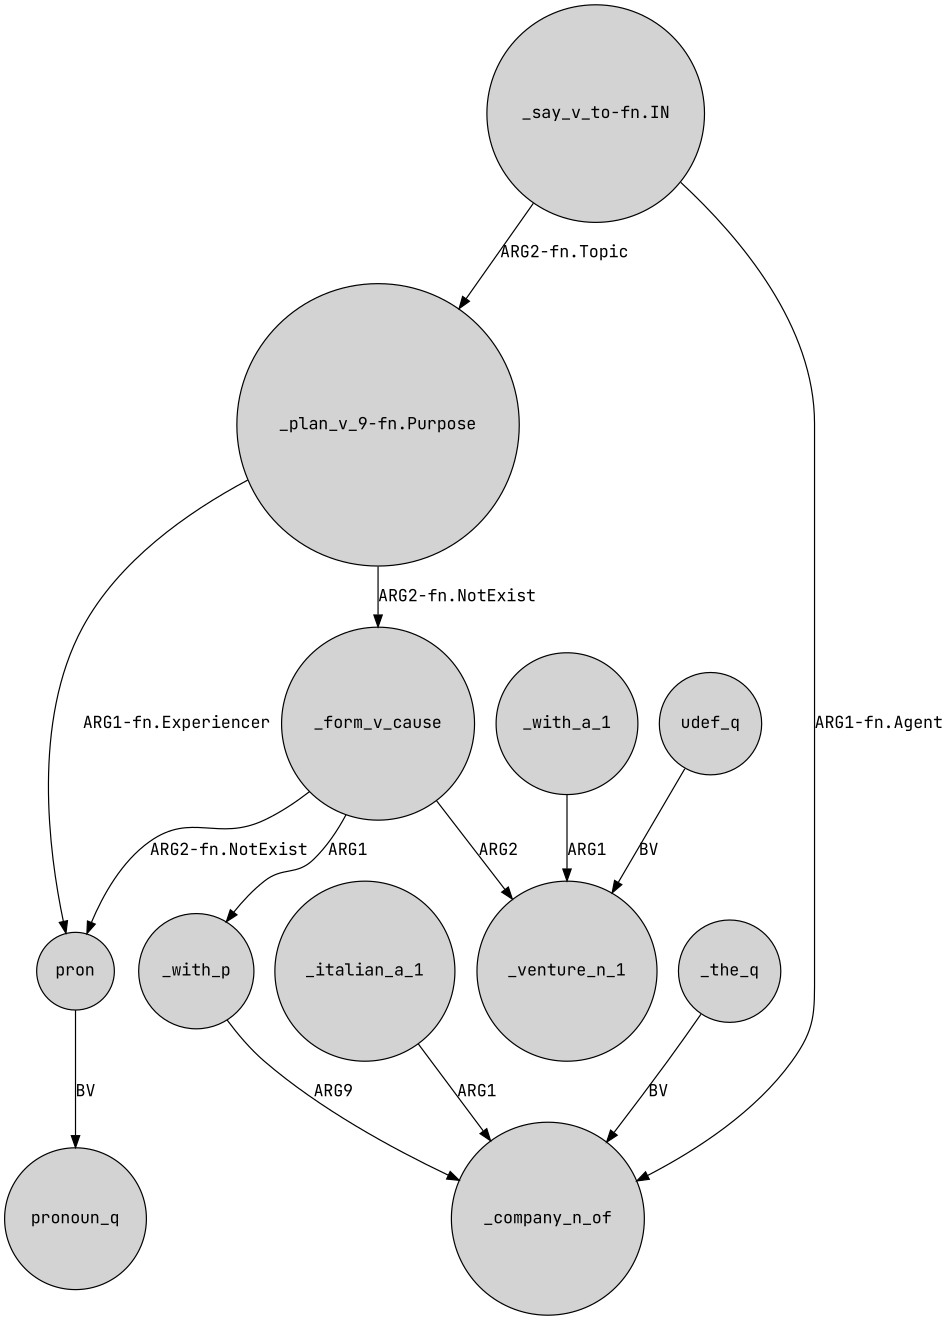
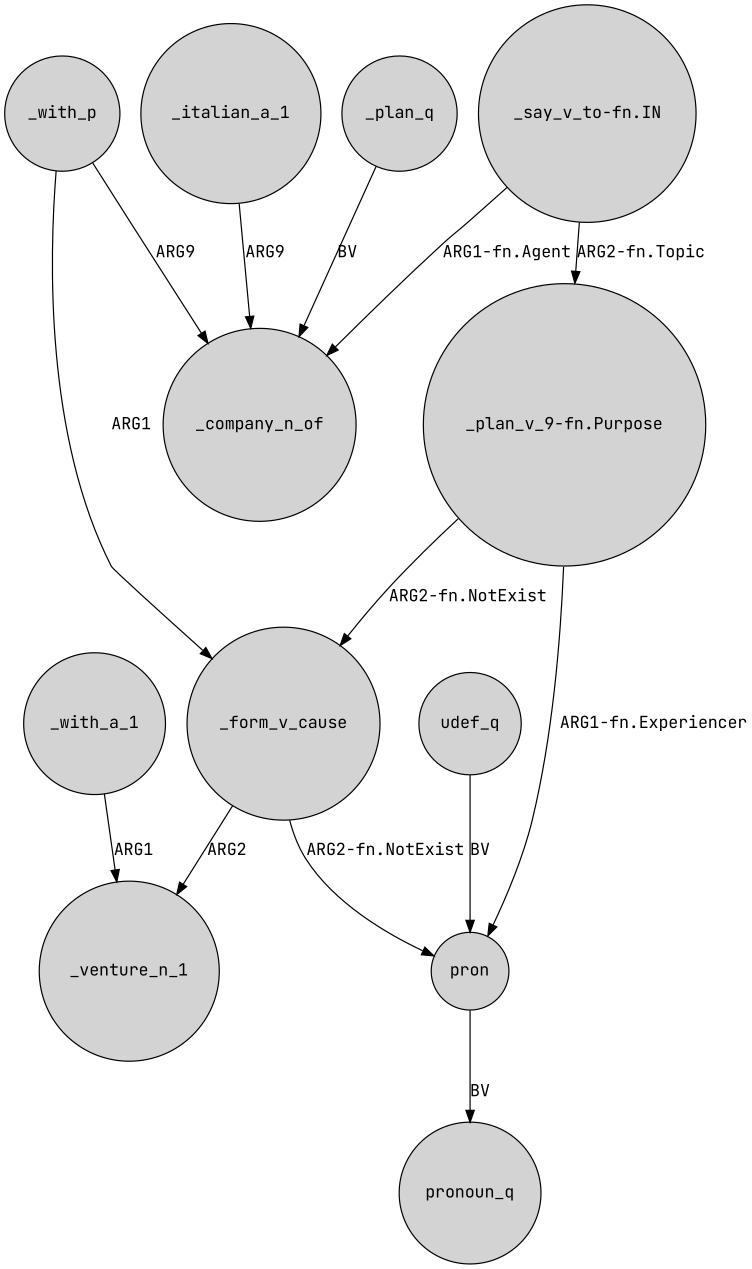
edge "udef_q" -> "_venture_n_1": now "udef_q" -> "pron"
edge "_form_v_cause" -> "_with_p": reversed
node "_the_q": label "_the_q" -> "_plan_q"
edge "_italian_a_1" -> "_company_n_of": label "ARG1" -> "ARG9"
